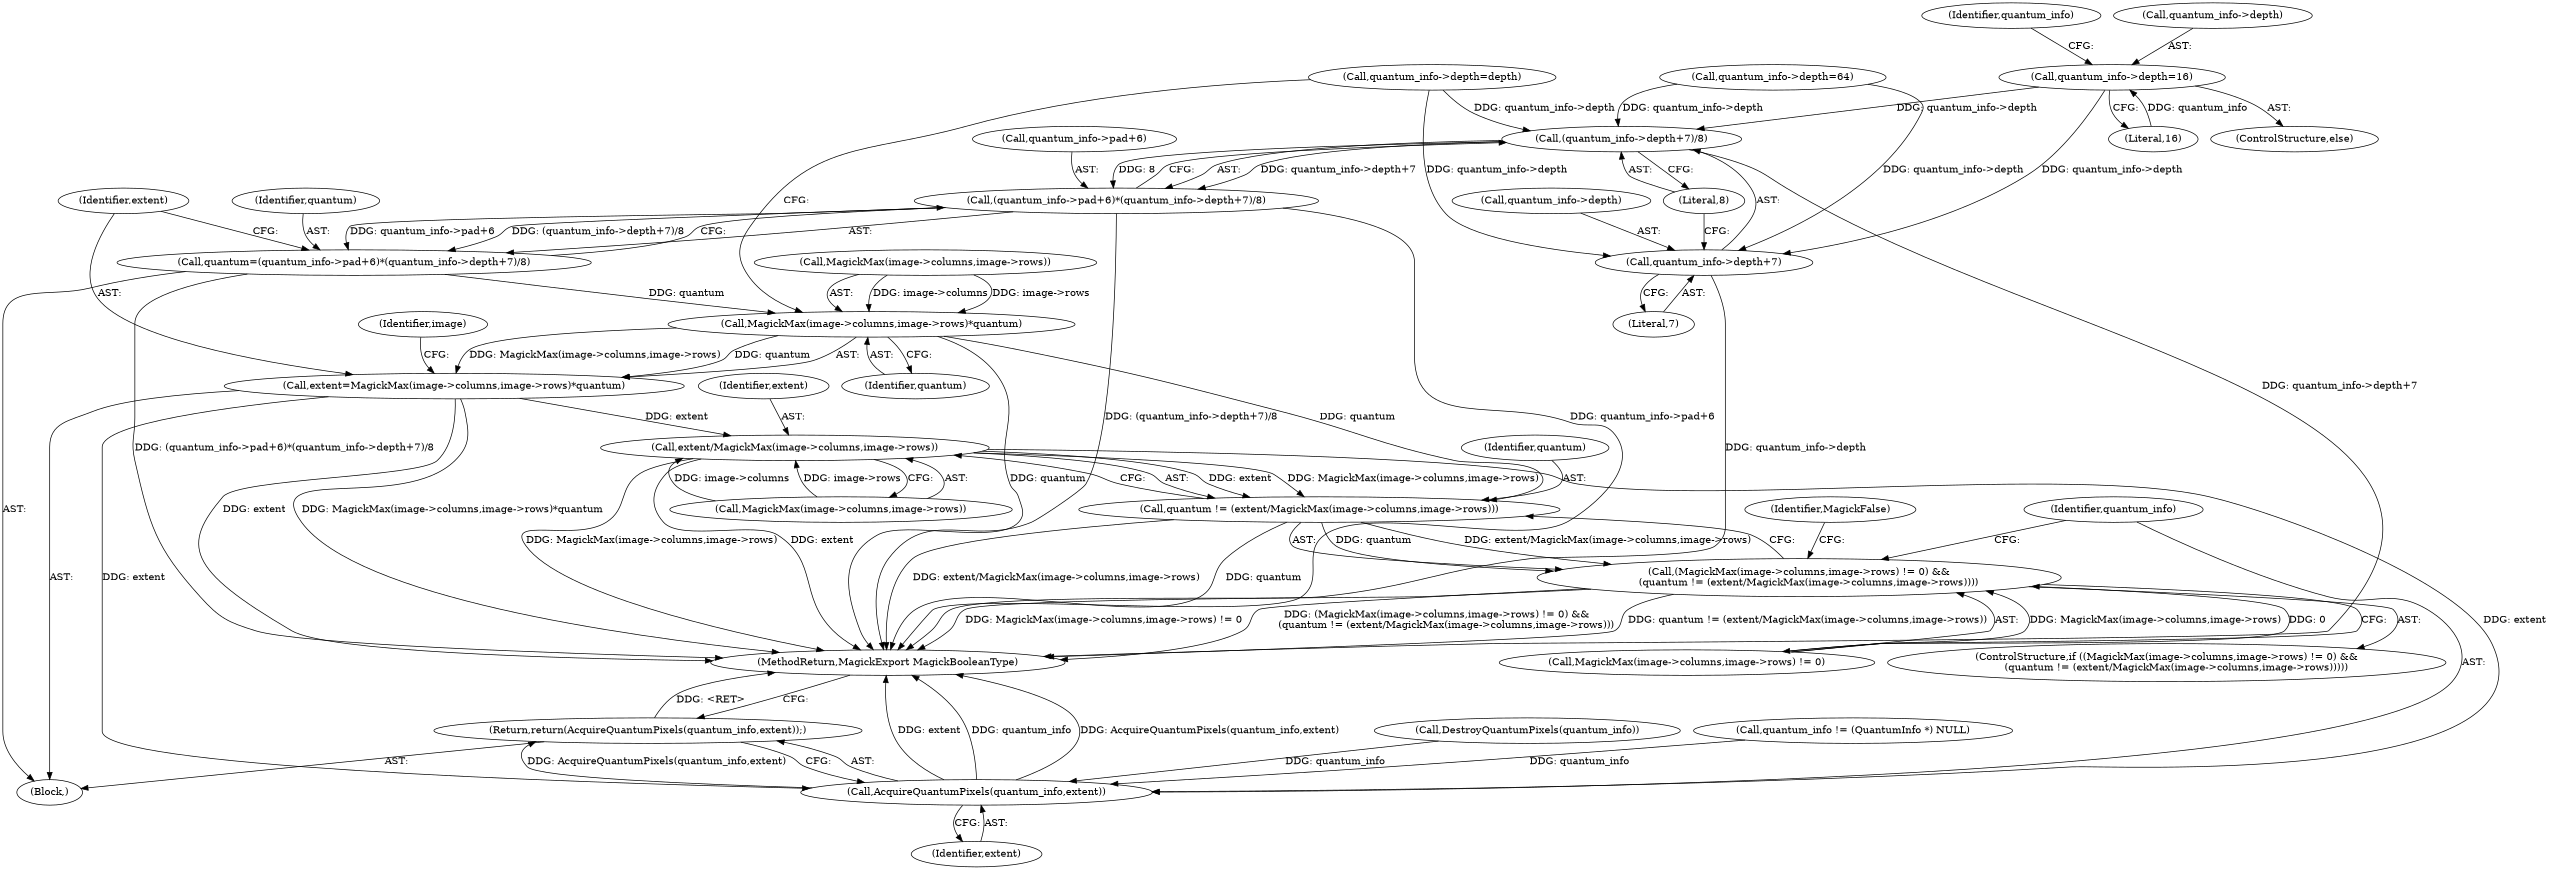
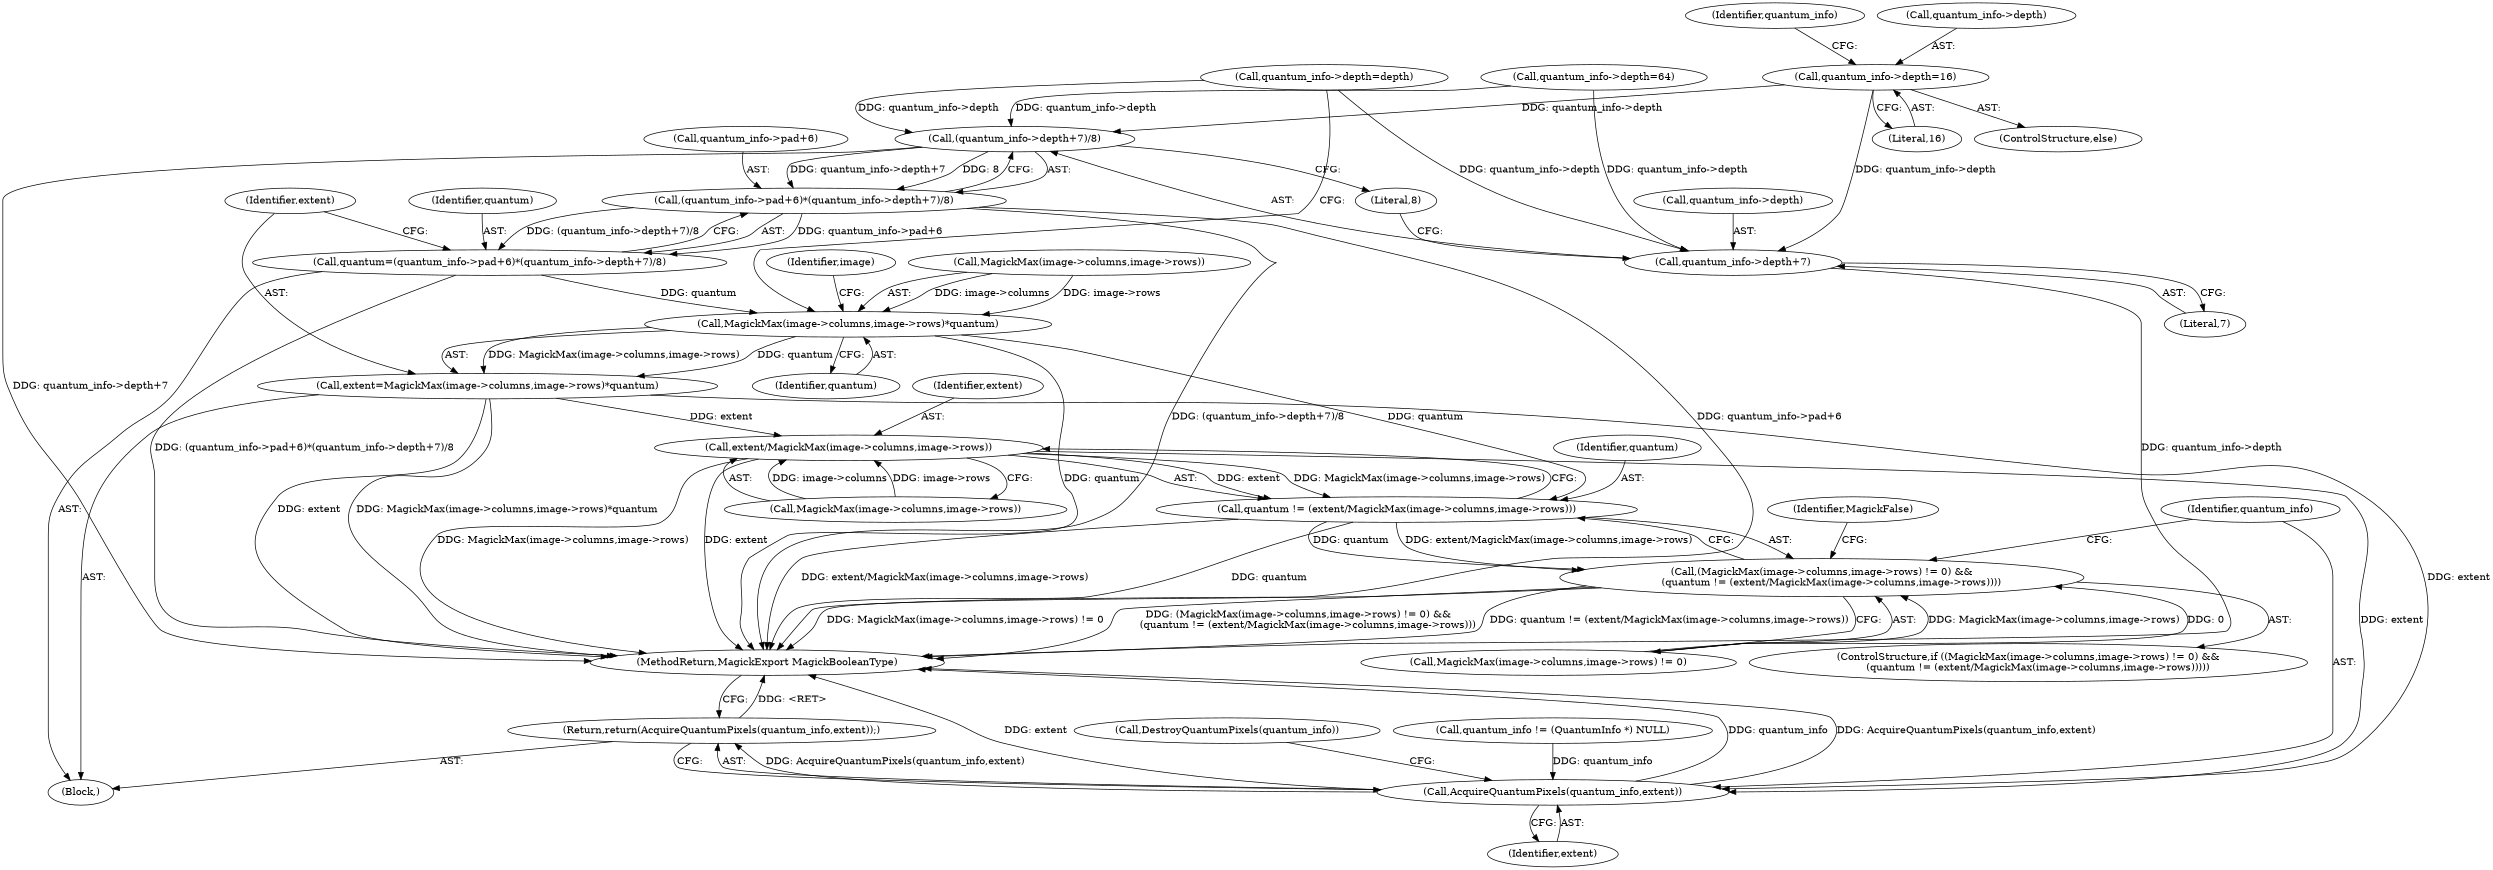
edge "(Literal,16)" -> "(Call,quantum_info->depth=16)": label "DDG: quantum_info" -> "AST: "
edge "(Literal,8)" -> "(Call,(quantum_info->depth+7)/8)": removed, label "AST:"
edge "(Identifier,image)" -> "(Call,extent=MagickMax(image->columns,image->rows)*quantum)": now "(Identifier,image)" -> "(Call,MagickMax(image->columns,image->rows)*quantum)"
edge "(Call,DestroyQuantumPixels(quantum_info))" -> "(Call,AcquireQuantumPixels(quantum_info,extent))": label "DDG: quantum_info" -> "CFG: "
